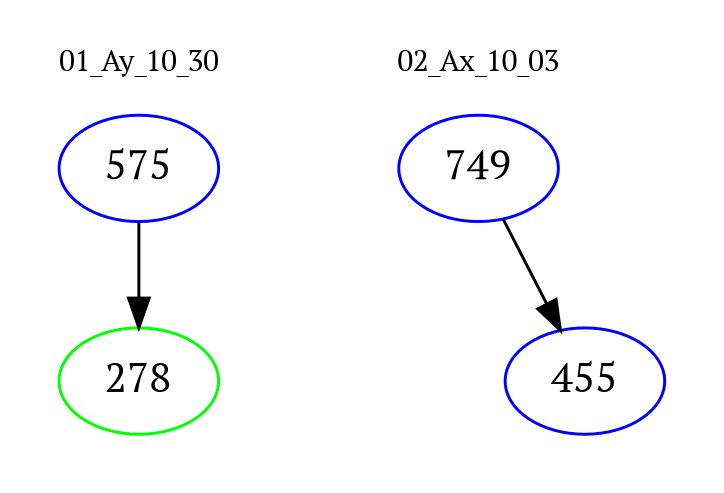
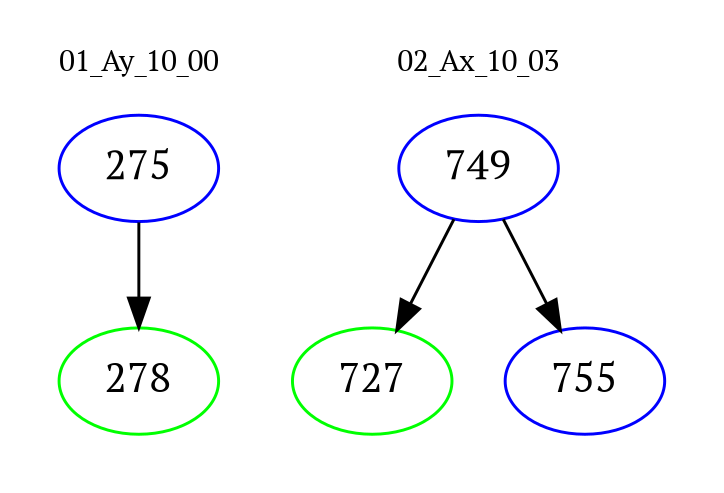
cluster "01_Ay_10_30": label "01_Ay_10_30" -> "01_Ay_10_00"
node "575": label "575" -> "275"
node "727": added
node "455": label "455" -> "755"
